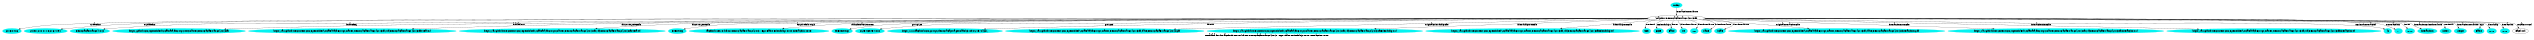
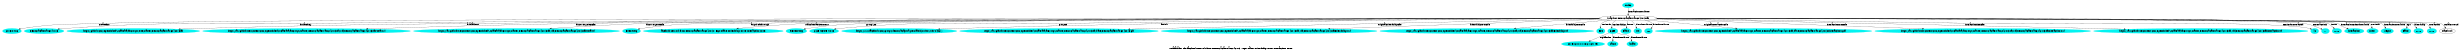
edge "Snapshot DemocraciaPura06042013_fb" -> "2015-12-10 01:18:21.641491": now "6659" -> "2015-12-10 01:18:21.641491"
edge "Snapshot DemocraciaPura06042013_fb" -> "name": now "6659" -> "name"
edge "Snapshot DemocraciaPura06042013_fb" -> "locale": now "6659" -> "locale"
